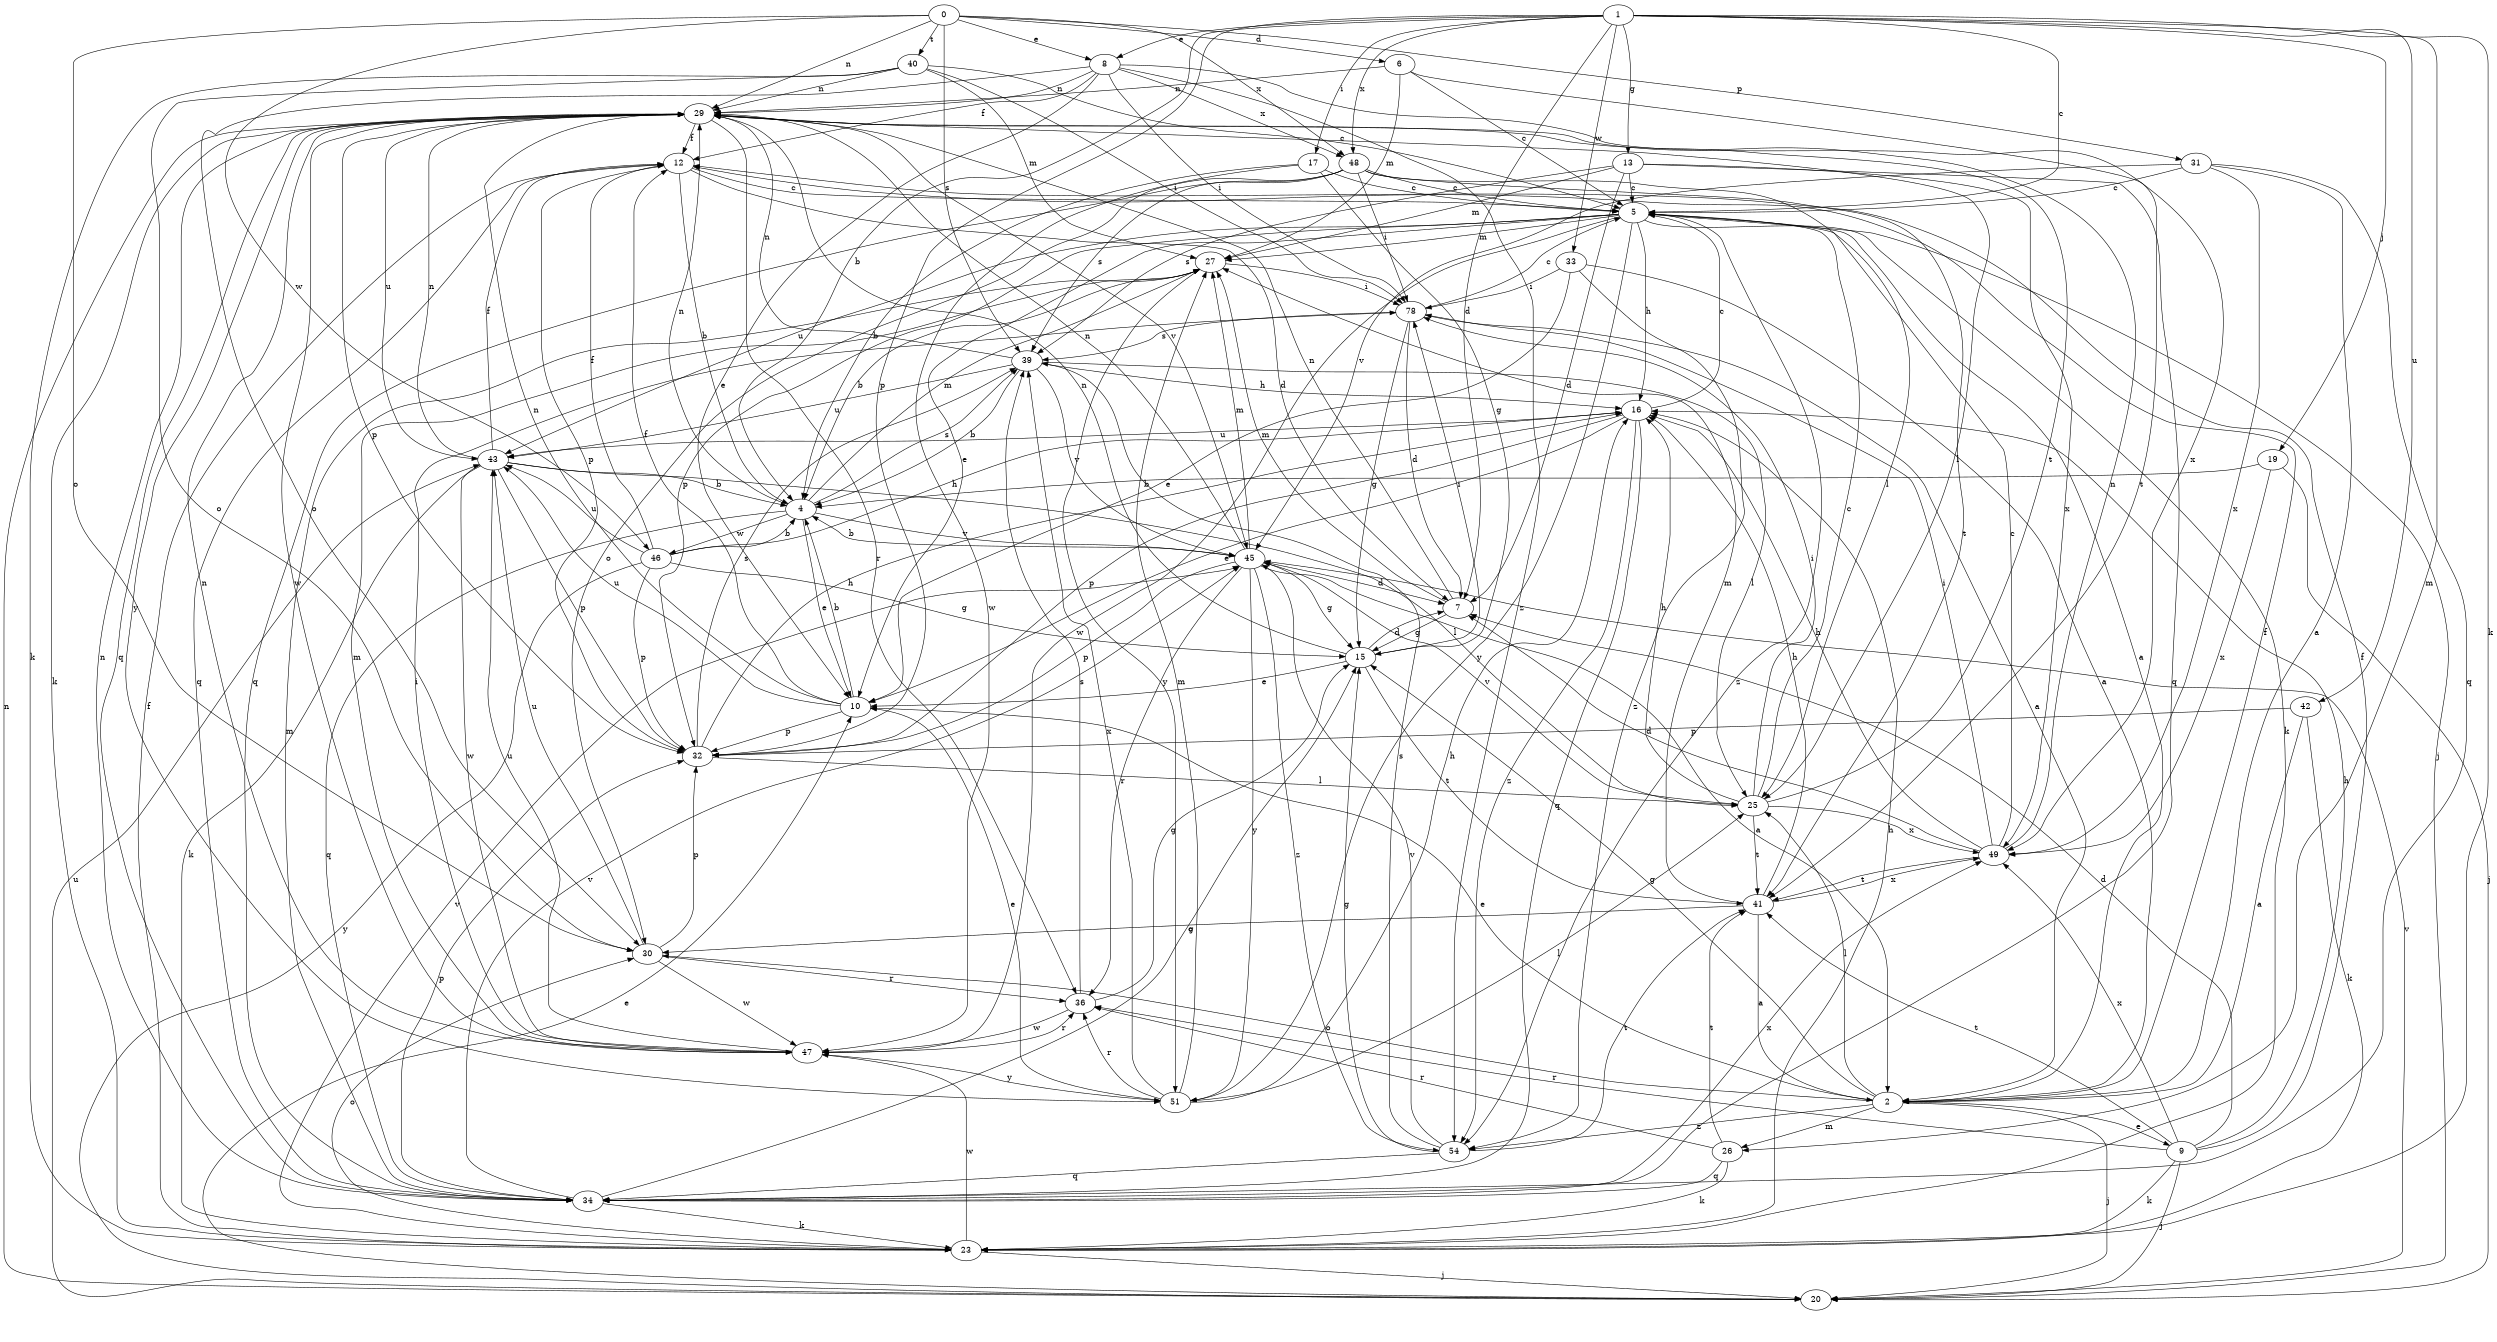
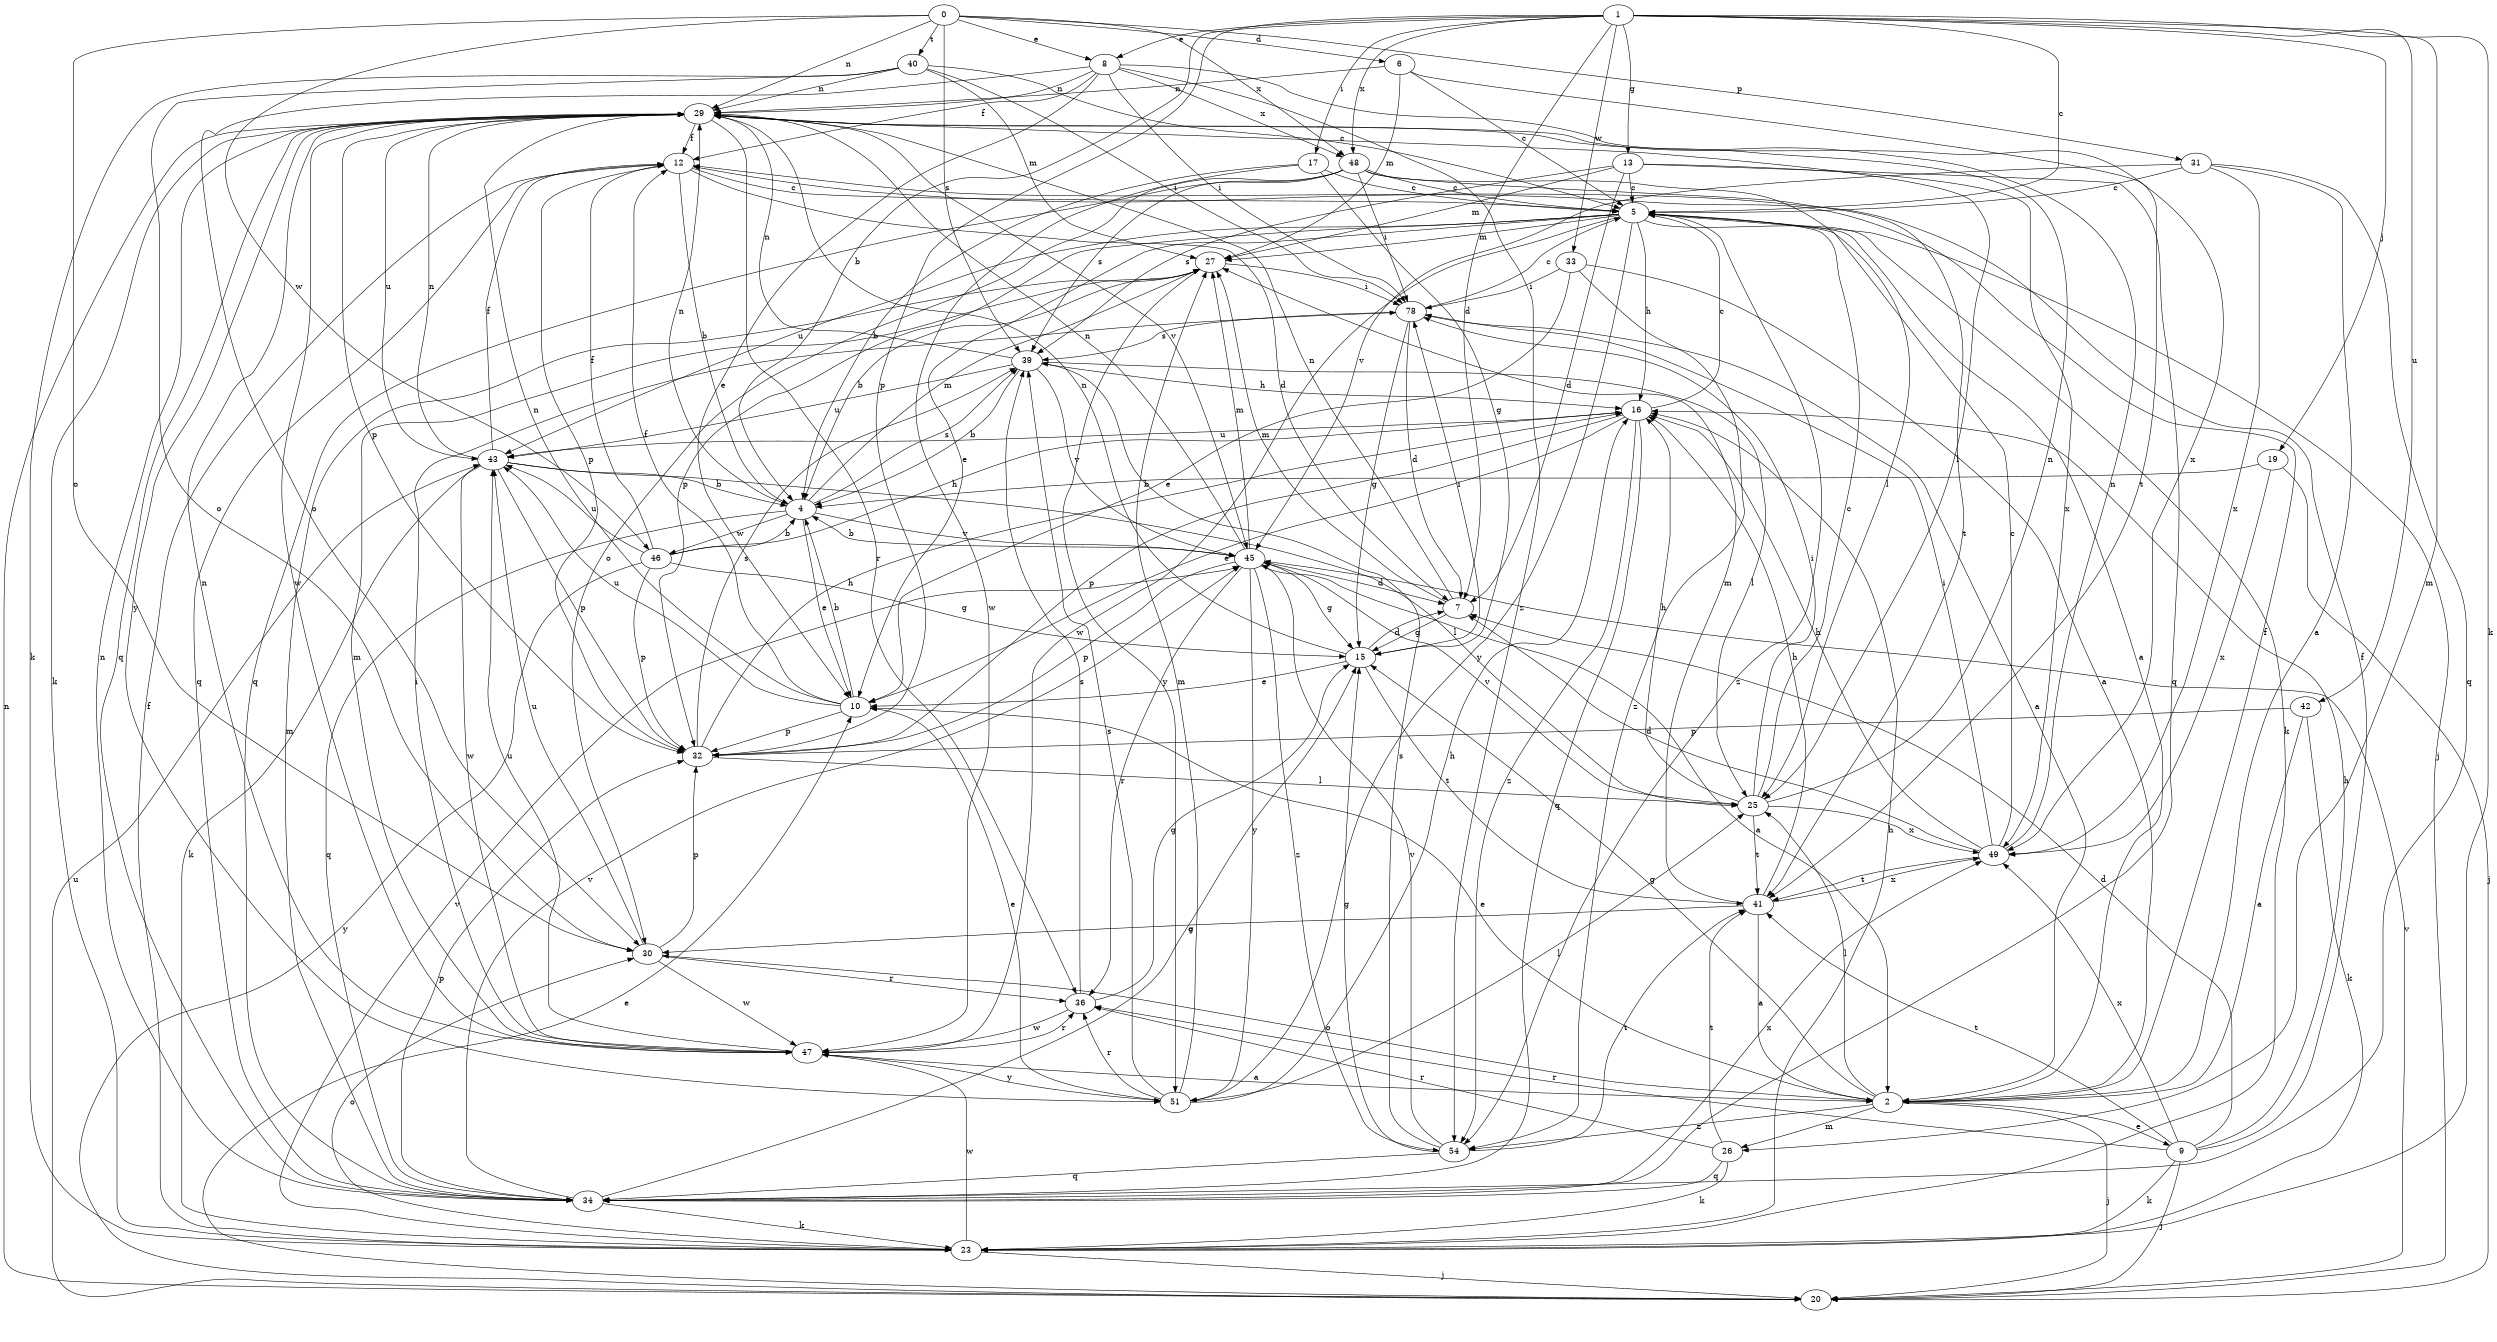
edge "25" -> "29": label "t" -> "n"
edge "51" -> "39": label "x" -> "s"
edge "47" -> "2": added, label "a"
